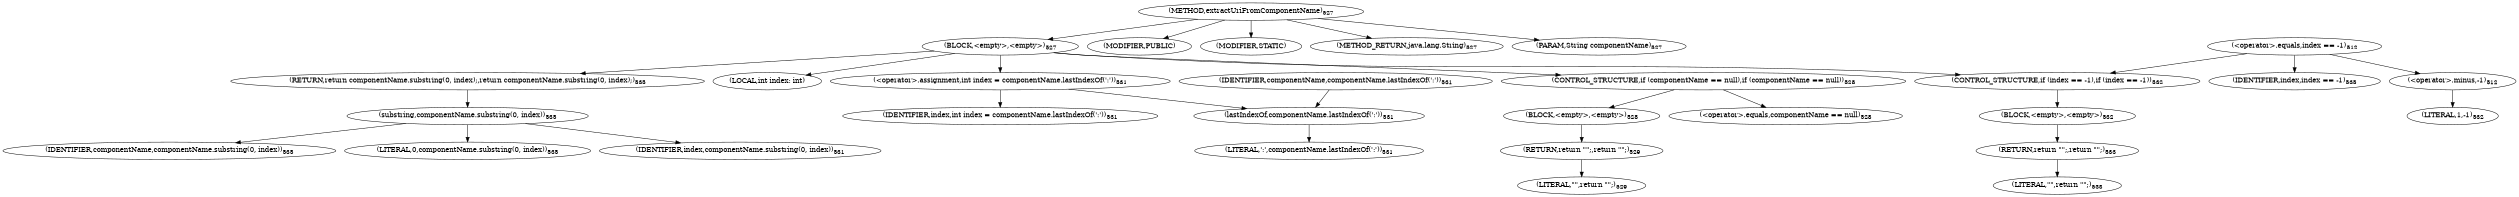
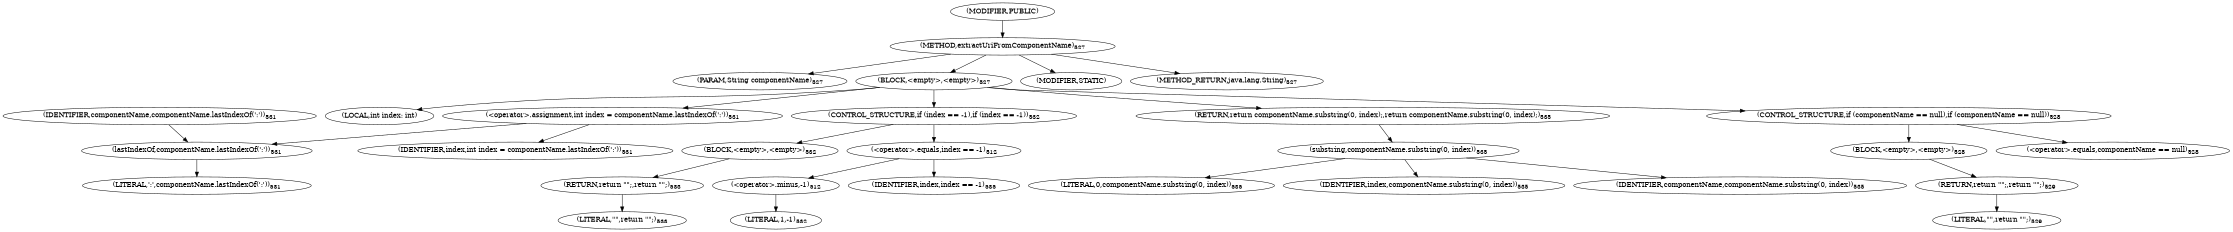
edge "(METHOD,extractUriFromComponentName)" -> "(MODIFIER,PUBLIC)": reversed
edge "(<operator>.equals,index == -1)" -> "(CONTROL_STRUCTURE,if (index == -1),if (index == -1))": reversed
node "(IDENTIFIER,index,componentName.substring(0, index))": text "531" -> "535"
